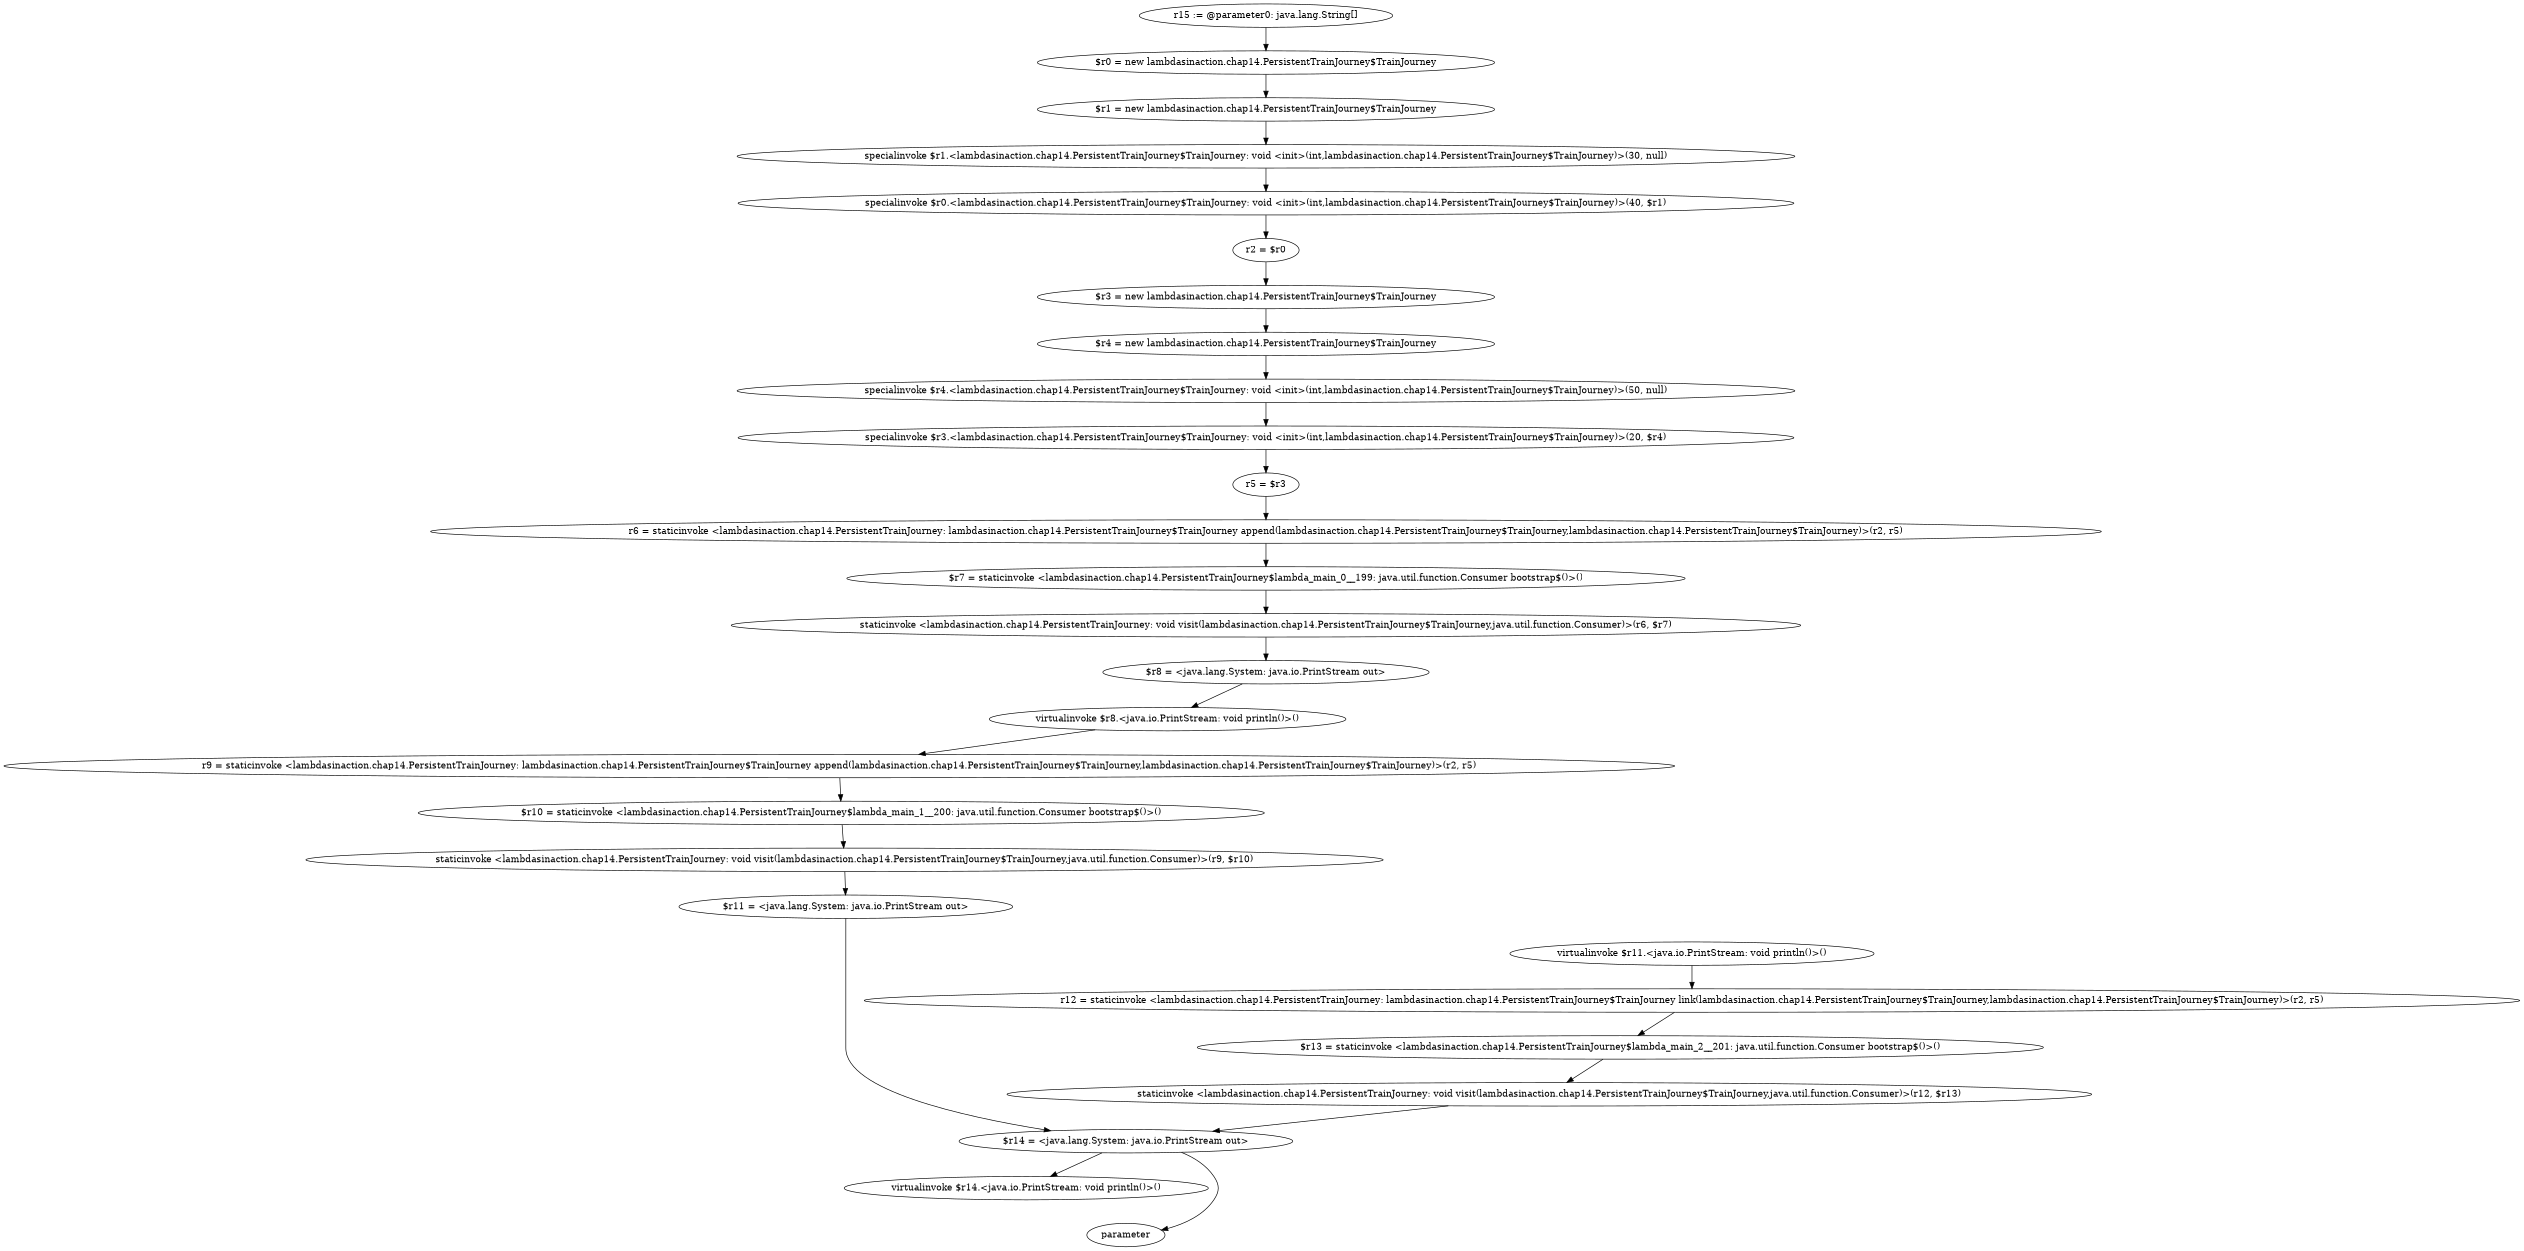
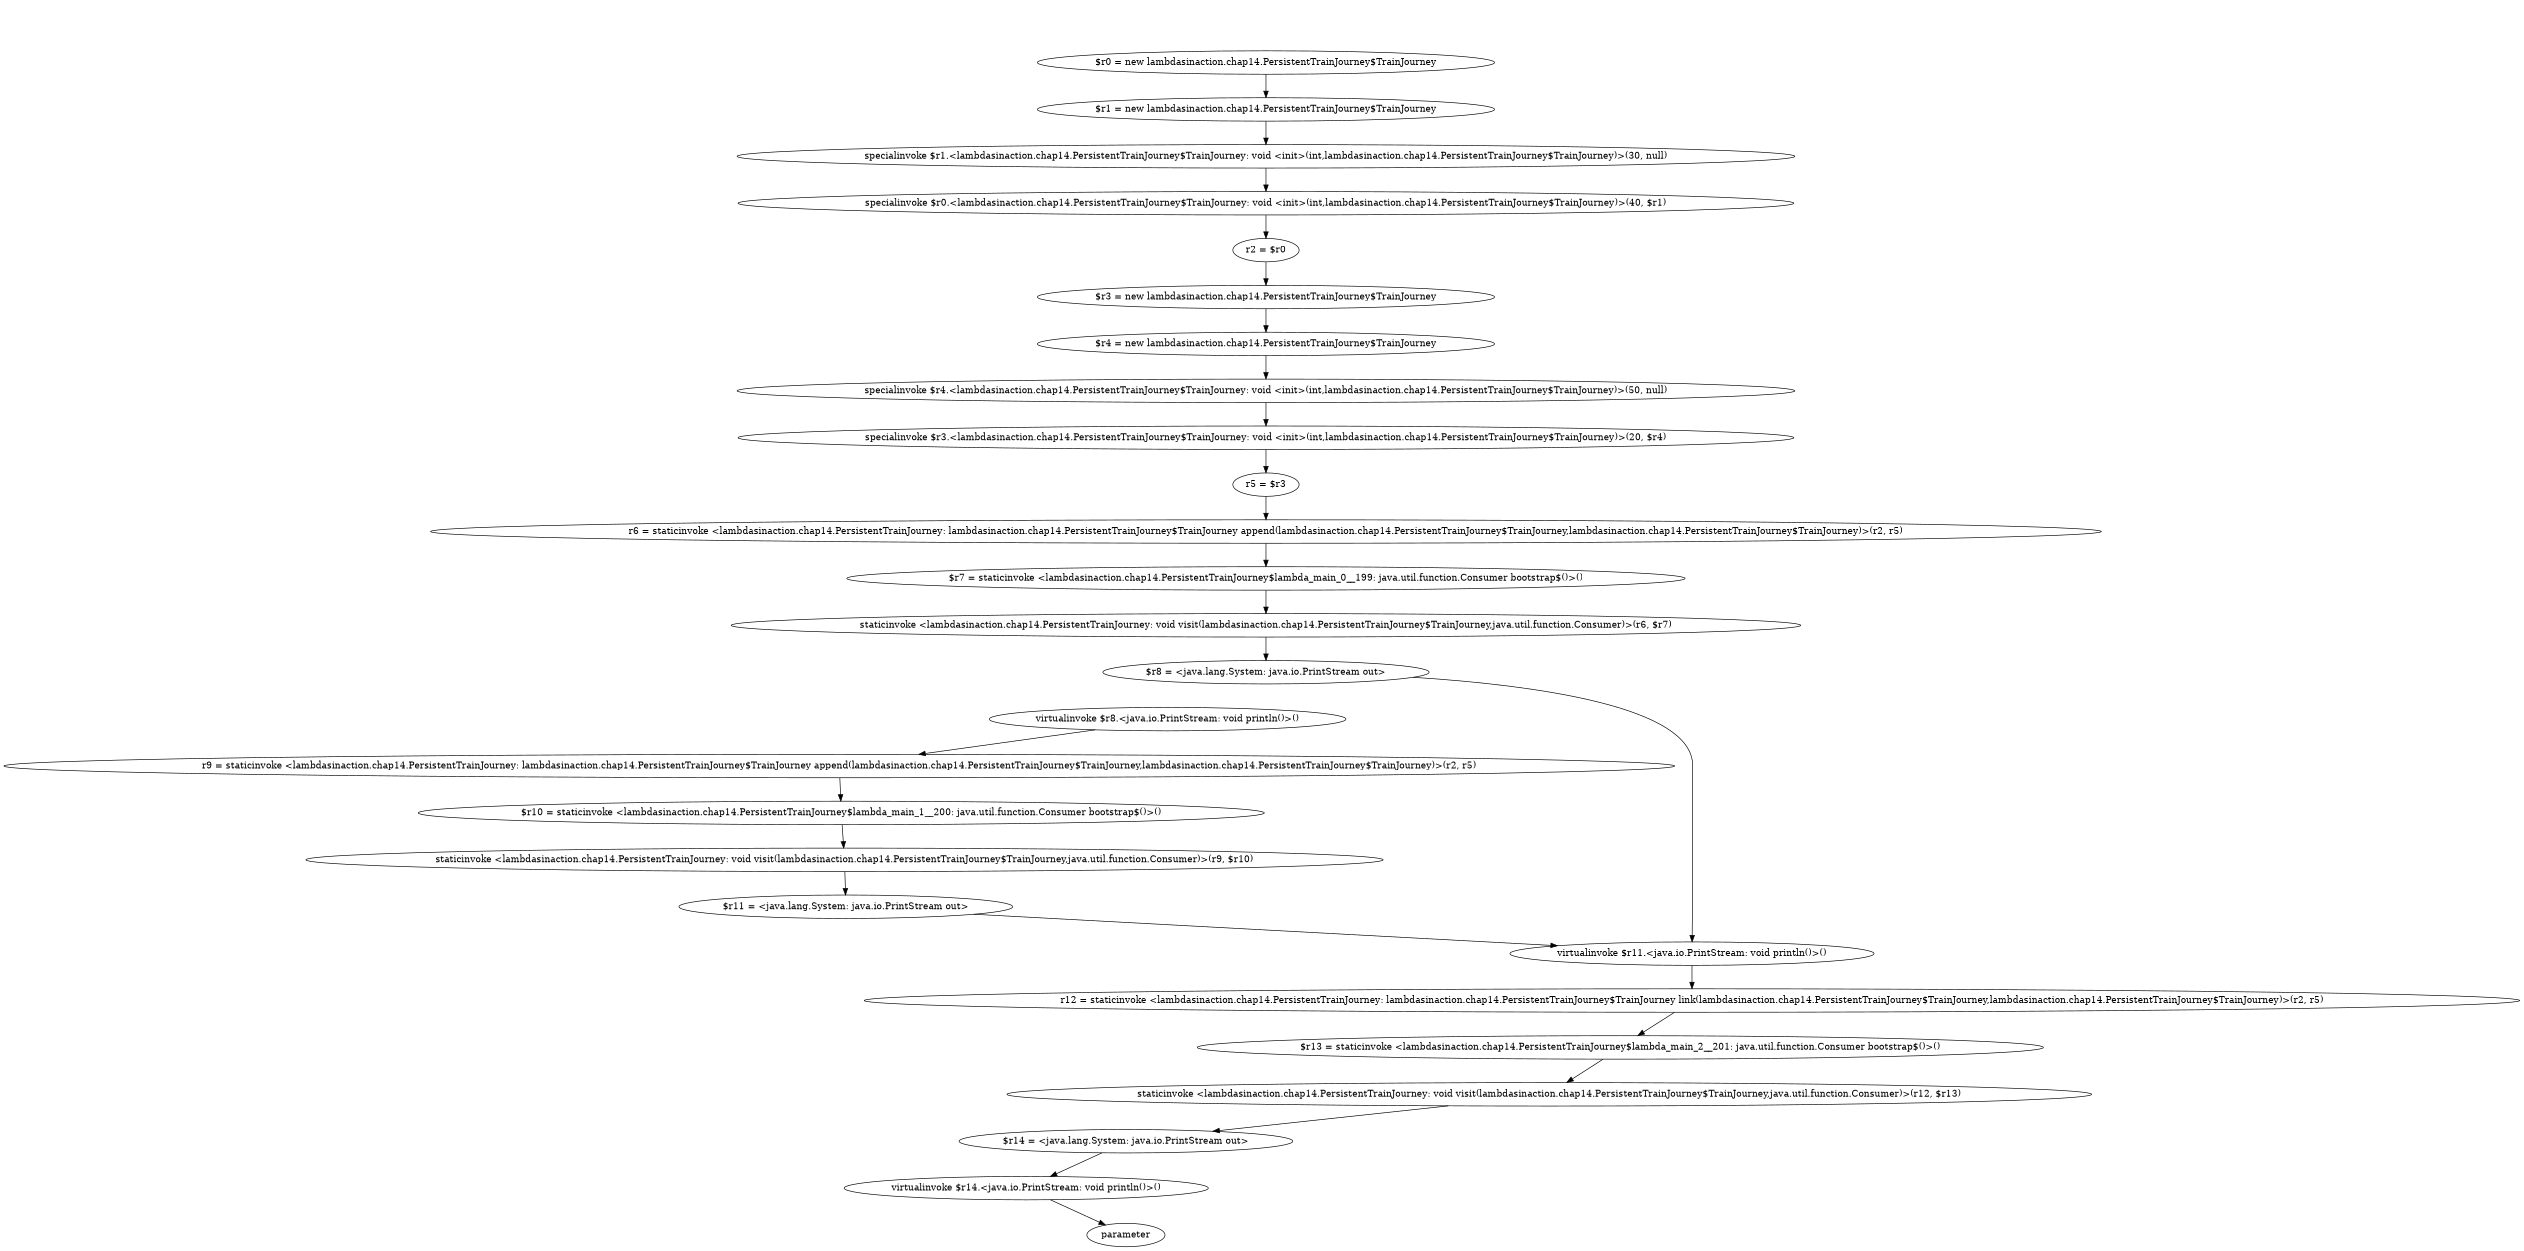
node "r15 := @parameter0: java.lang.String[]": removed
edge "$r8 = <java.lang.System: java.io.PrintStream out>" -> "virtualinvoke $r8.<java.io.PrintStream: void println()>()": now "$r8 = <java.lang.System: java.io.PrintStream out>" -> "virtualinvoke $r11.<java.io.PrintStream: void println()>()"
edge "$r11 = <java.lang.System: java.io.PrintStream out>" -> "$r14 = <java.lang.System: java.io.PrintStream out>": now "$r11 = <java.lang.System: java.io.PrintStream out>" -> "virtualinvoke $r11.<java.io.PrintStream: void println()>()"
edge "$r14 = <java.lang.System: java.io.PrintStream out>" -> "parameter": now "virtualinvoke $r14.<java.io.PrintStream: void println()>()" -> "parameter"
